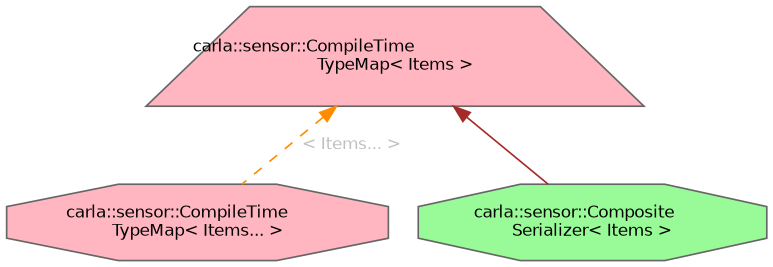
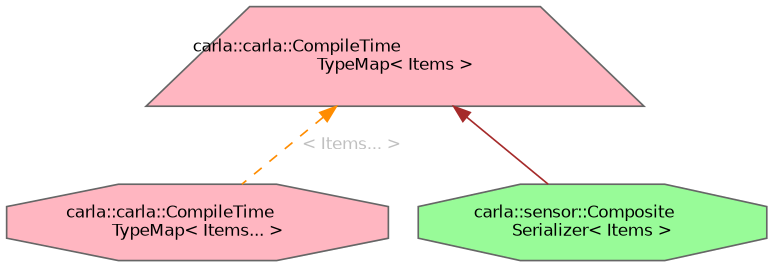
node "carla::sensor::CompileTime TypeMap< Items >": label "carla::sensor::CompileTime TypeMap< Items >" -> "carla::carla::CompileTime TypeMap< Items >"
node "carla::sensor::CompileTime TypeMap< Items... >": label "carla::sensor::CompileTime TypeMap< Items... >" -> "carla::carla::CompileTime TypeMap< Items... >"
